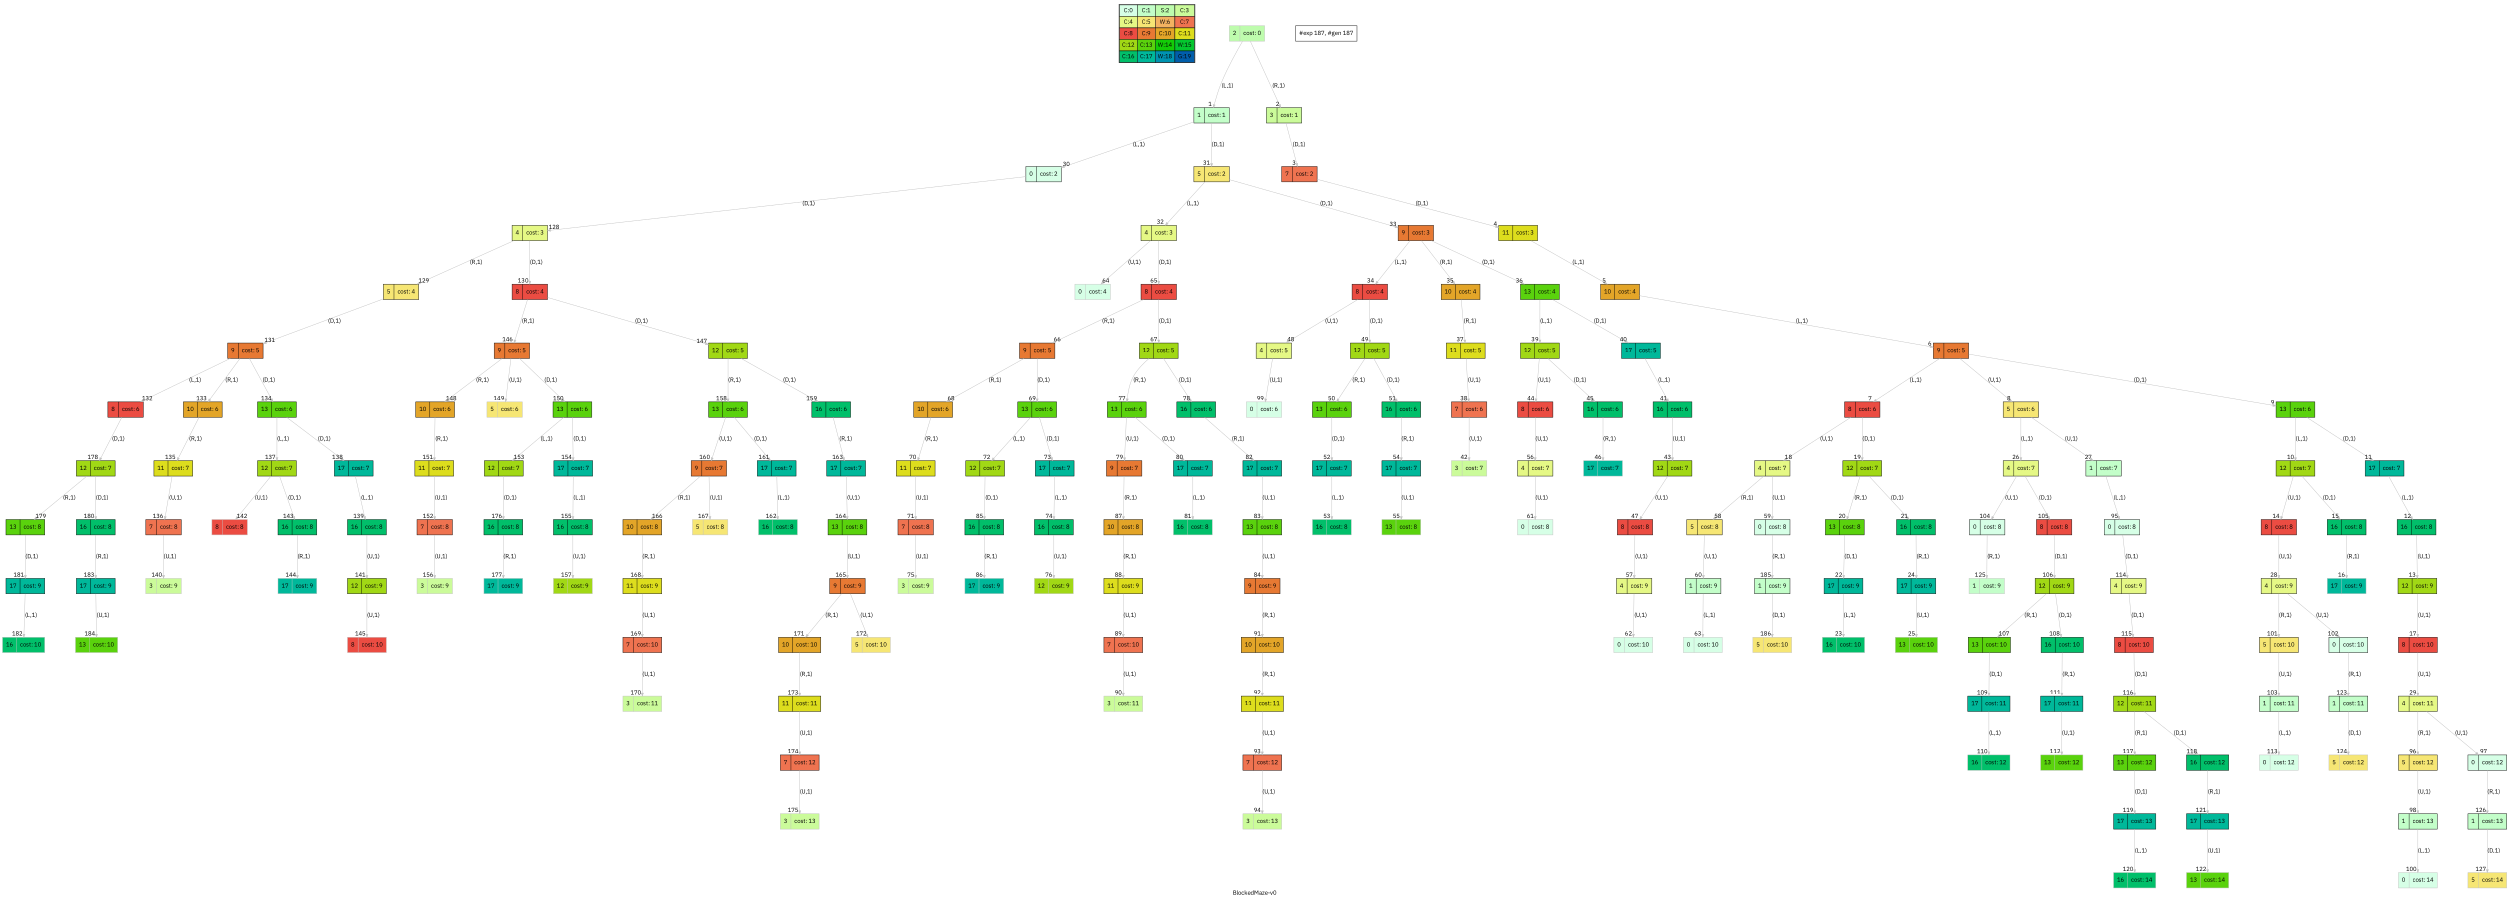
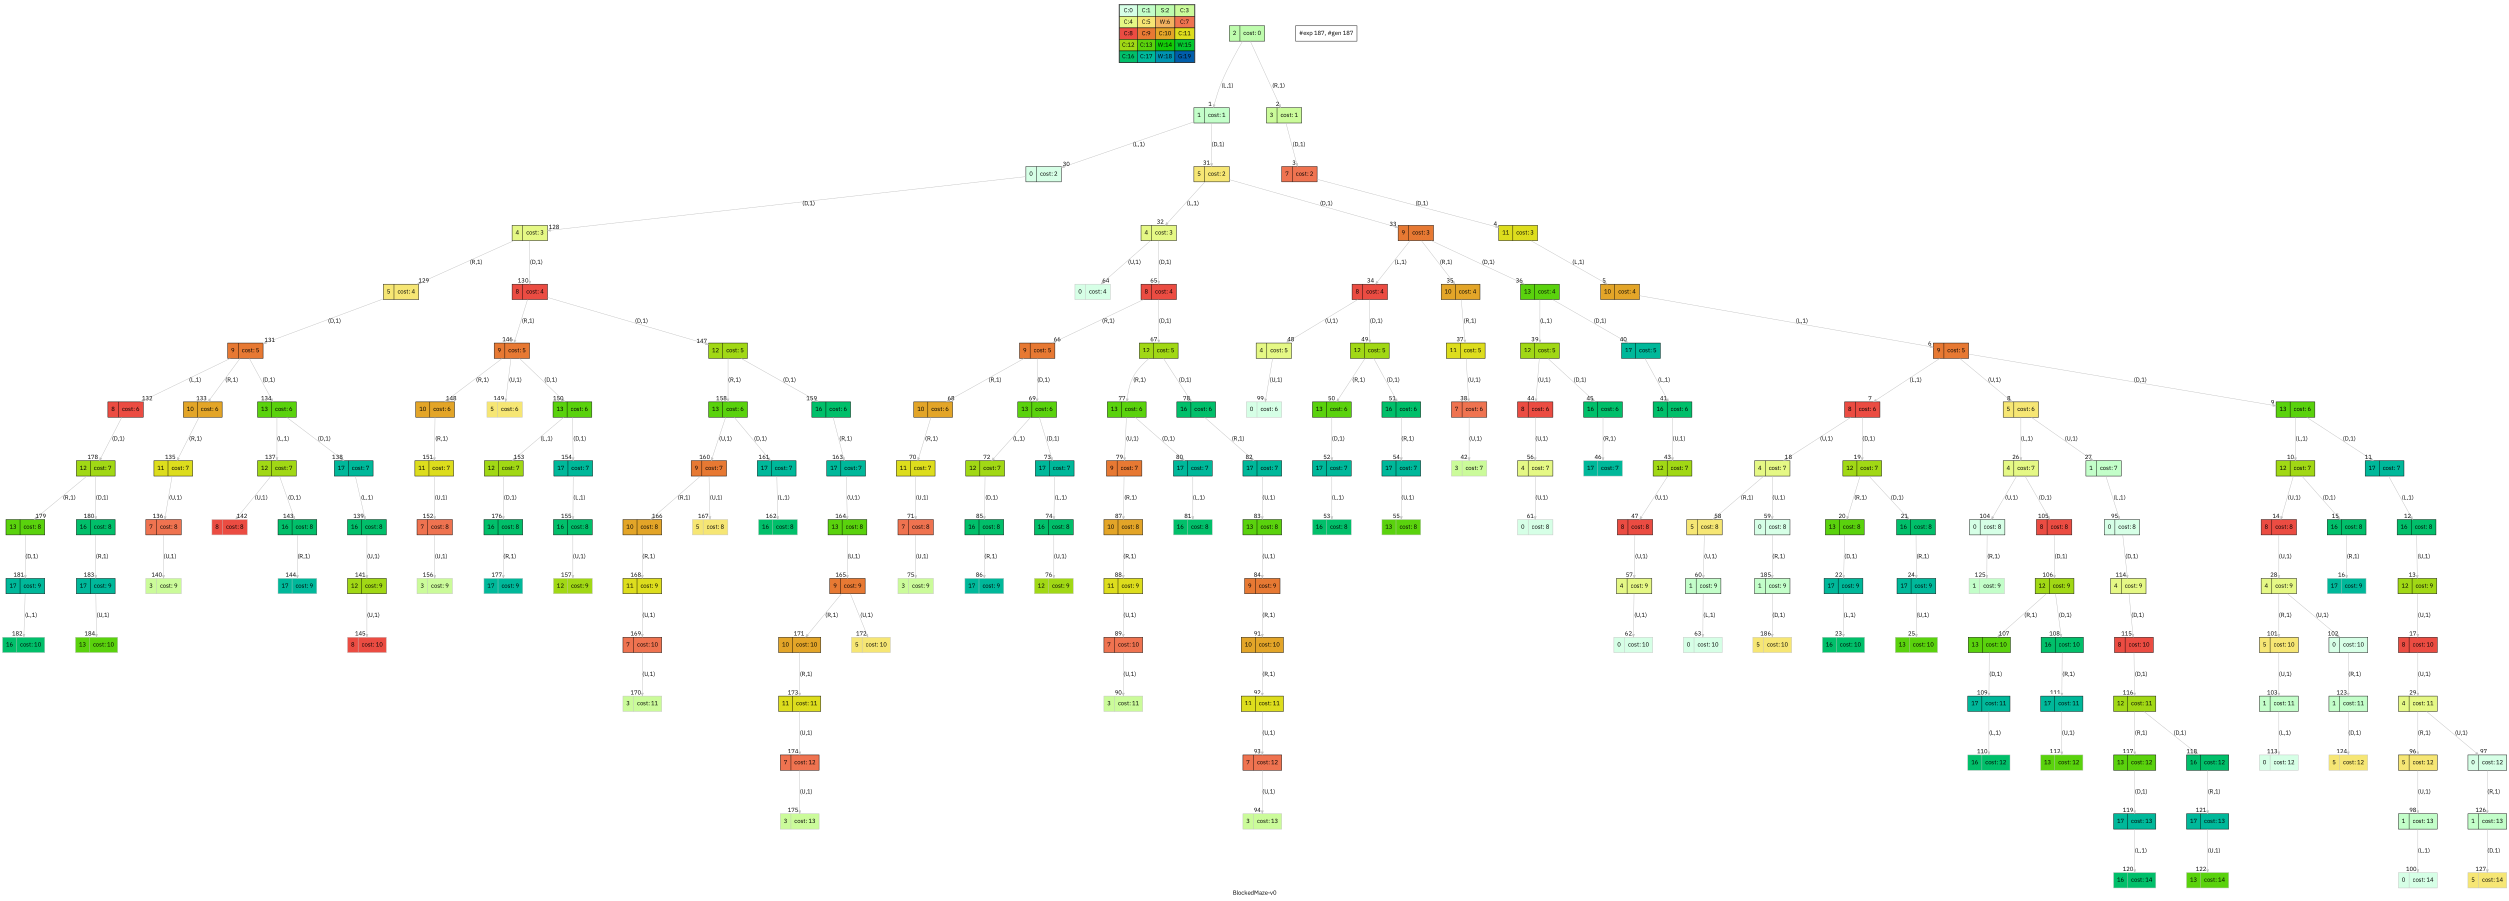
node "2": color grey -> black
